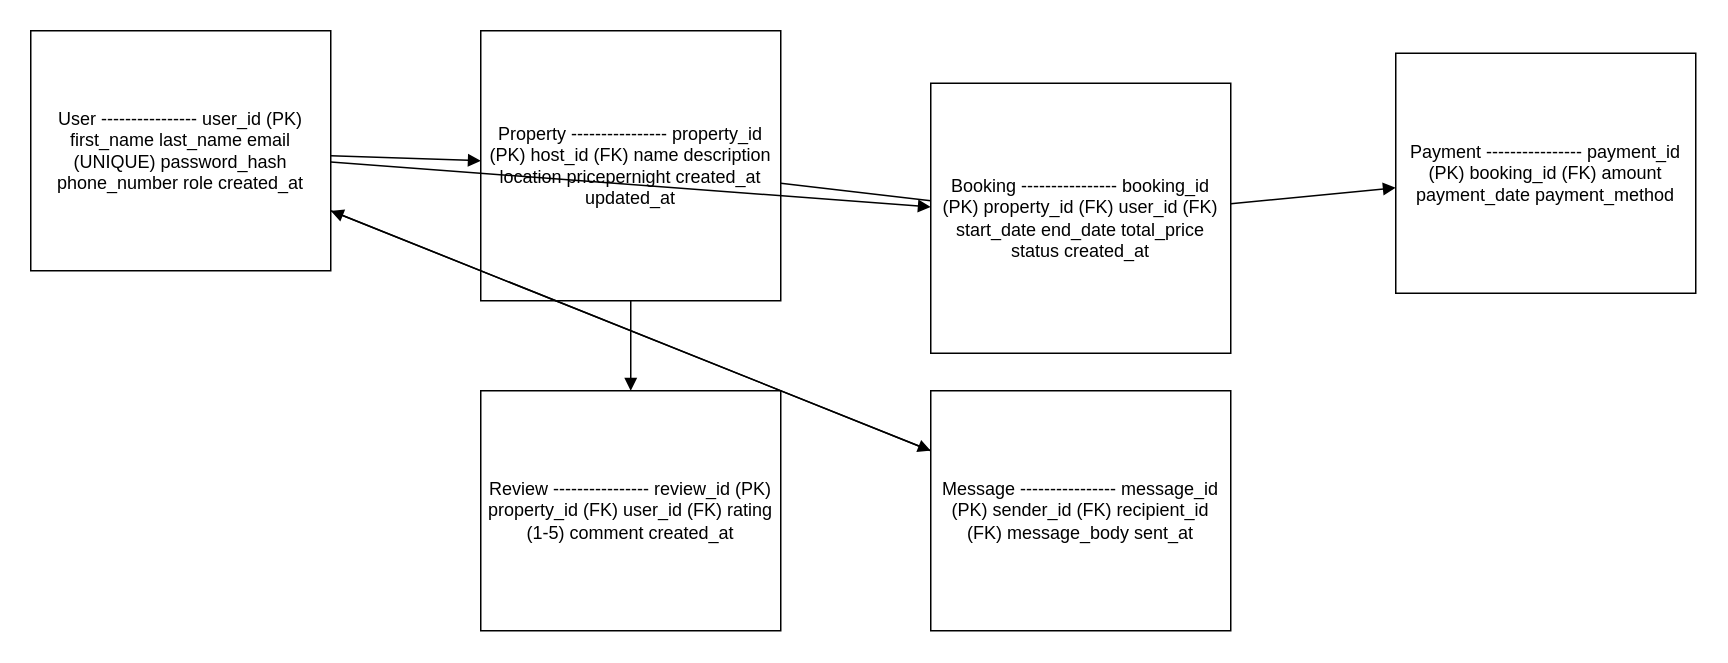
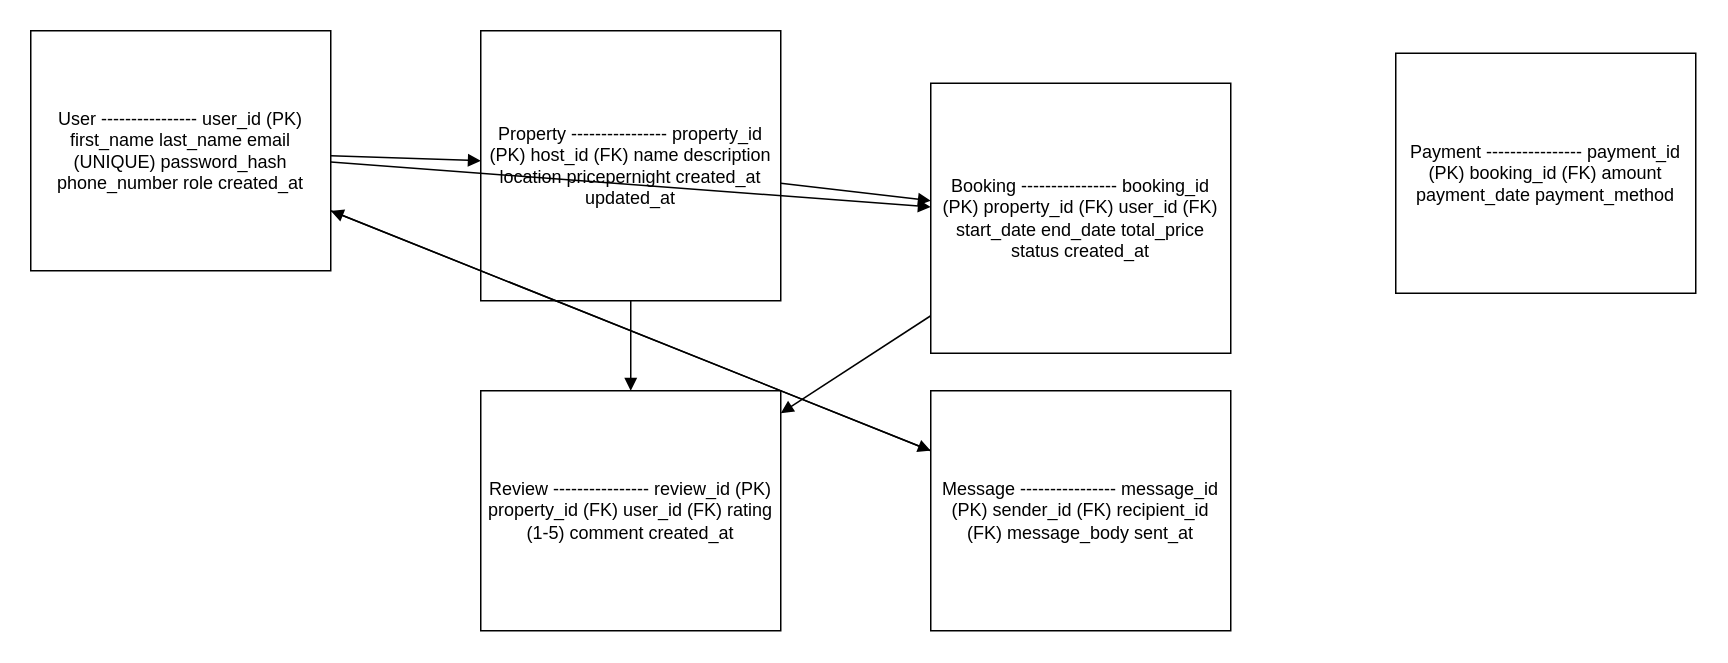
edge "Booking ---------------- booking_id (PK) property_id (FK) user_id (FK) start_date end_date total_price status created_at" -> "Payment ---------------- payment_id (PK) booking_id (FK) amount payment_date payment_method": now "Booking ---------------- booking_id (PK) property_id (FK) user_id (FK) start_date end_date total_price status created_at" -> "Review ---------------- review_id (PK) property_id (FK) user_id (FK) rating (1-5) comment created_at"
edge "Property ---------------- property_id (PK) host_id (FK) name description location pricepernight created_at updated_at" -- "Booking ---------------- booking_id (PK) property_id (FK) user_id (FK) start_date end_date total_price status created_at": arrowhead none -> block
